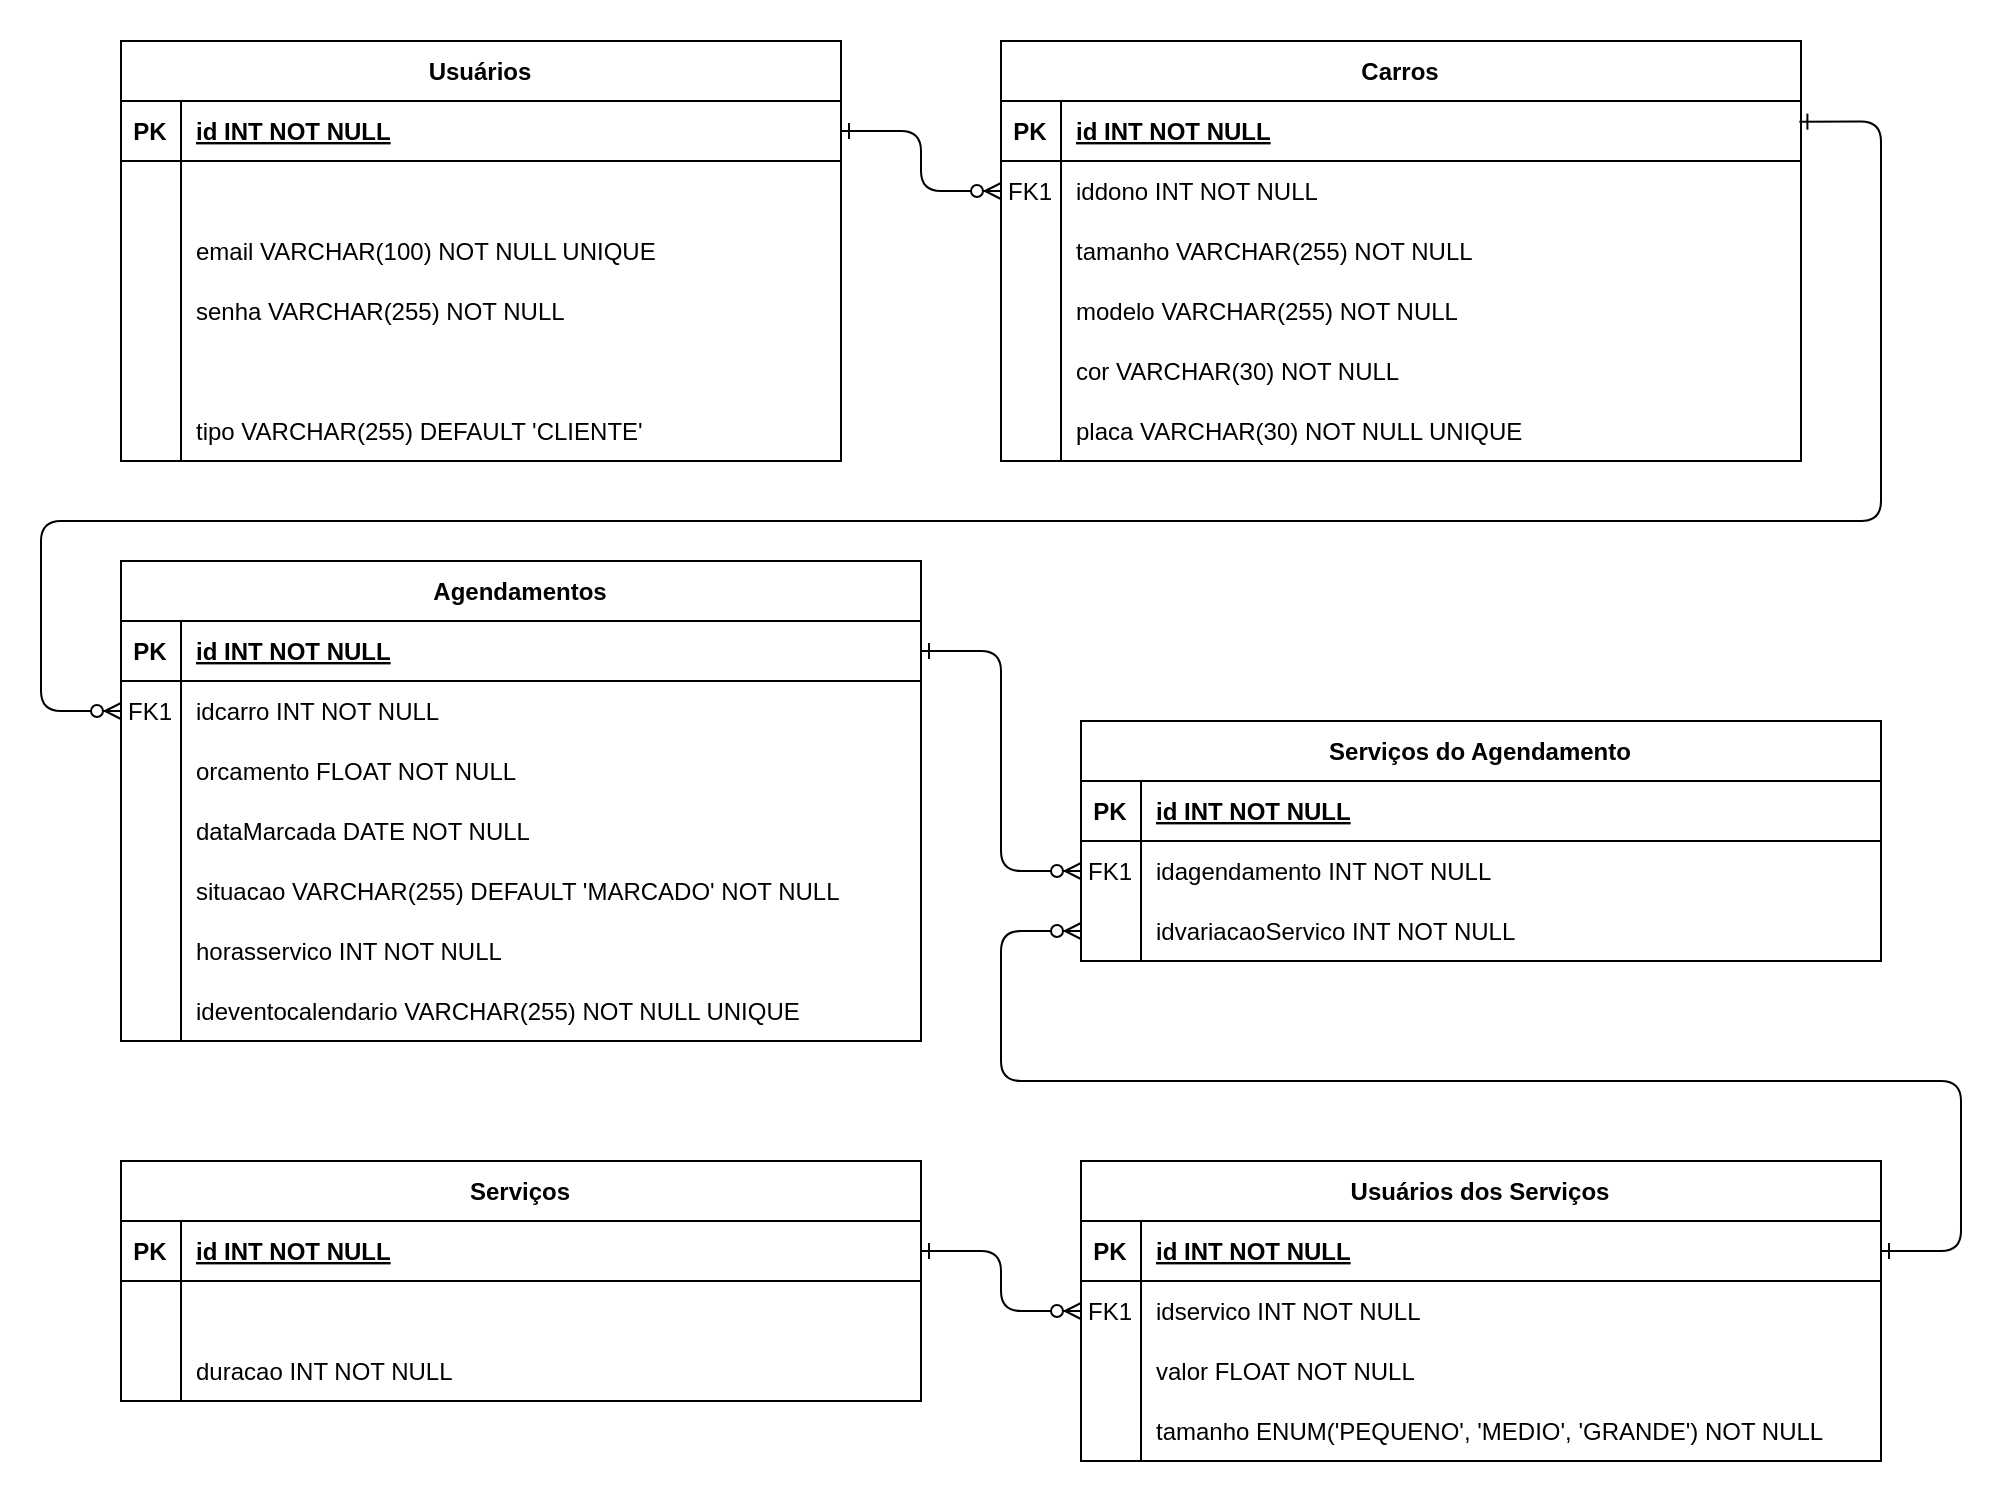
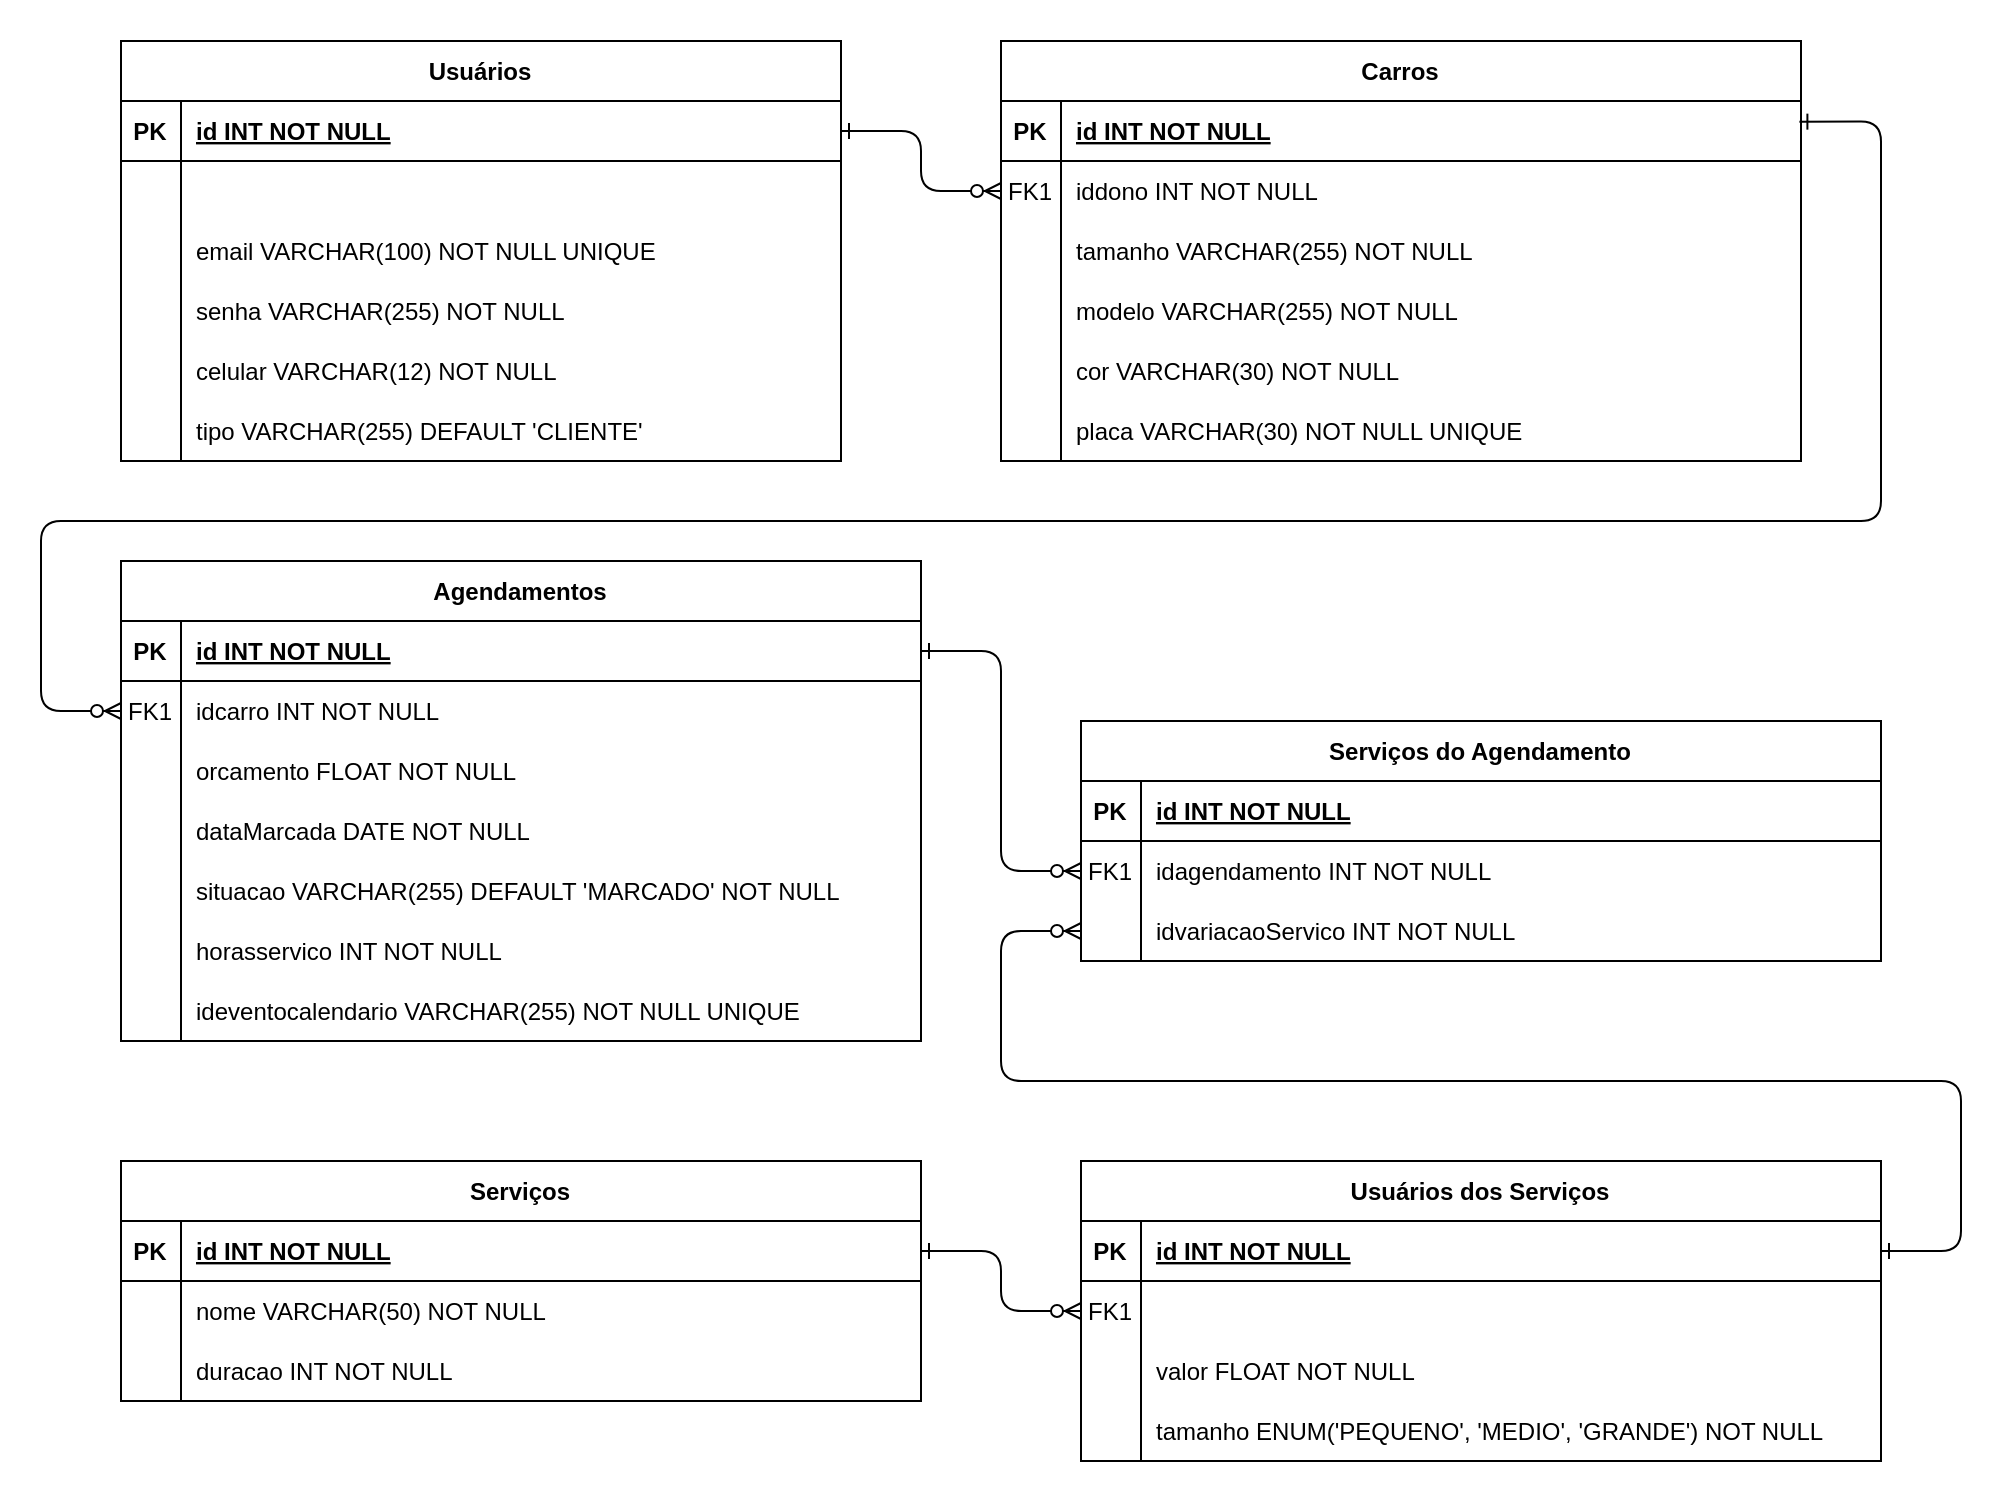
node "celular VARCHAR(12) NOT NULL": added
node "nome VARCHAR(50) NOT NULL": added
node "idservico INT NOT NULL": removed
